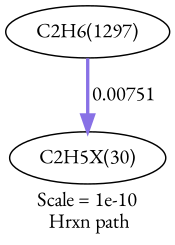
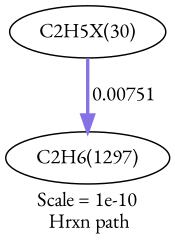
edge "C2H6(1297)" -> "C2H5X(30)": reversed
